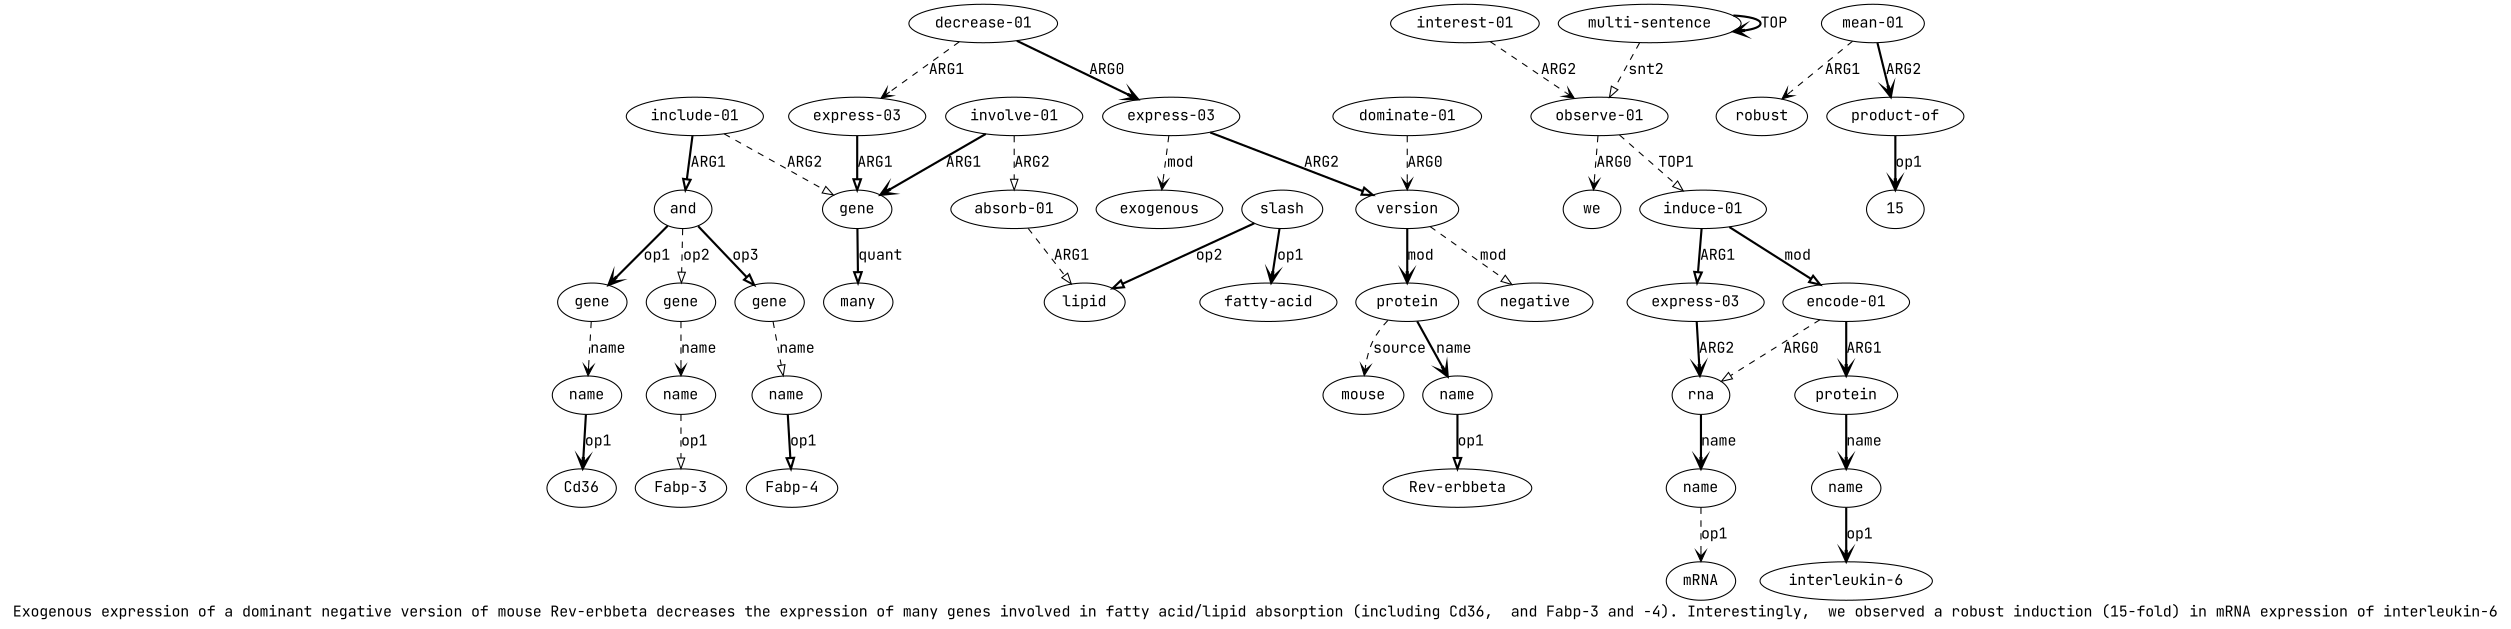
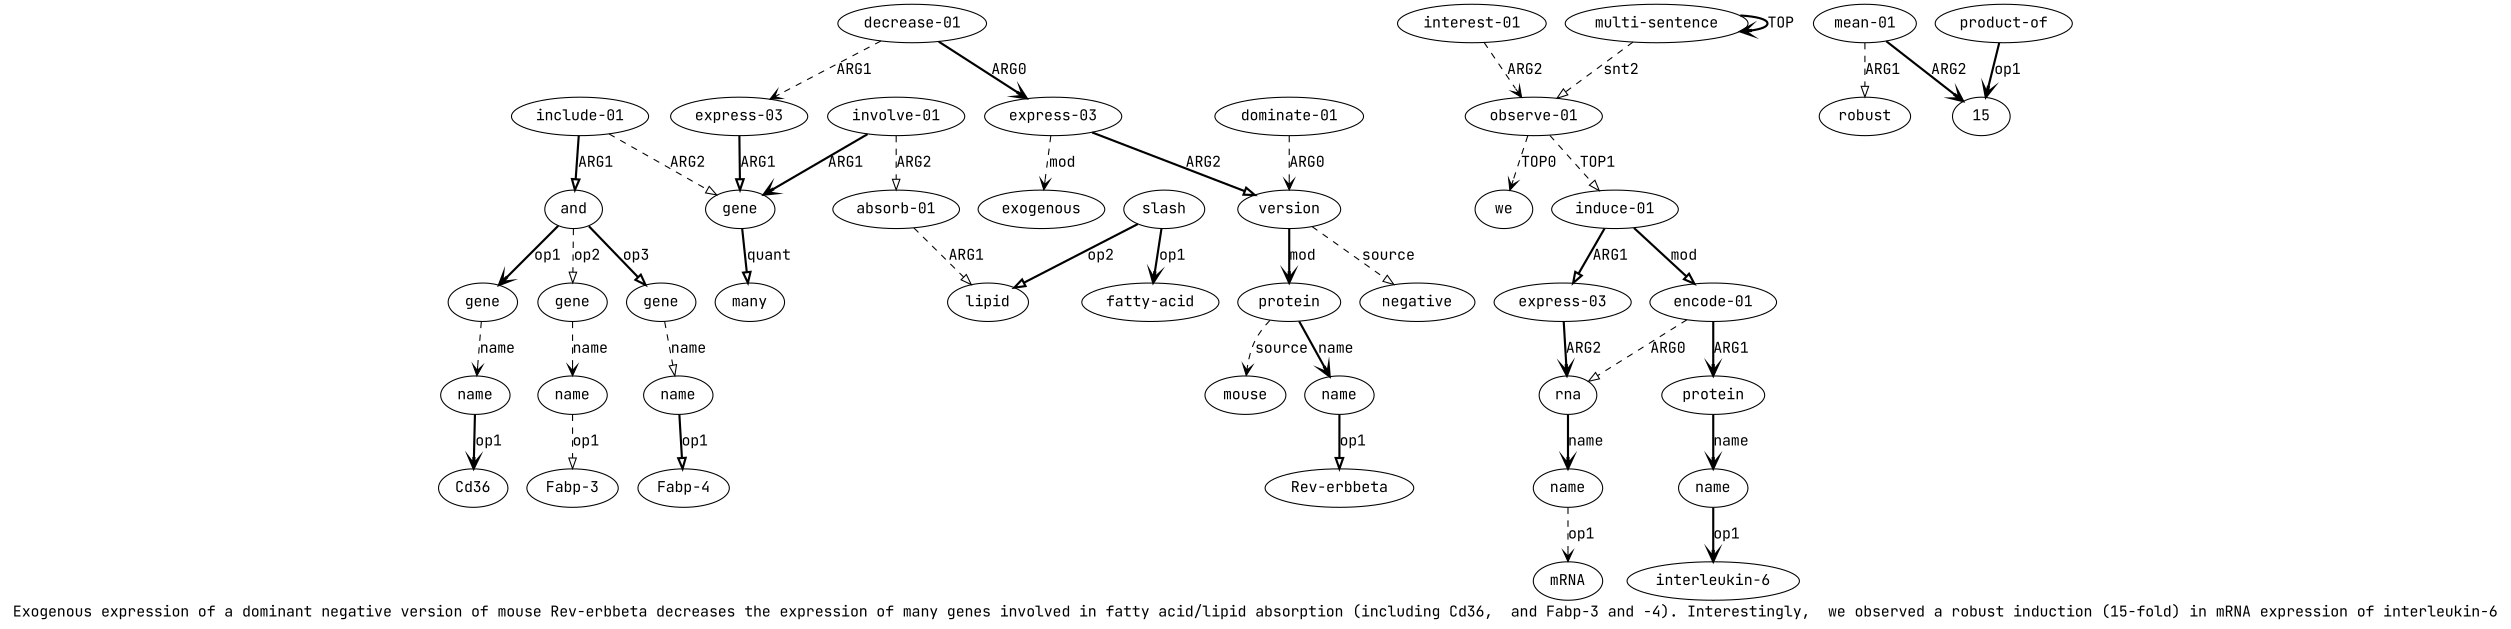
edge "mean-01" -> "product-of": now "mean-01" -> "15"
edge "mean-01" -> "robust": arrowhead vee -> onormal
edge "observe-01" -> "we": label "ARG0" -> "TOP0"
edge "version" -> "negative": label "mod" -> "source"
